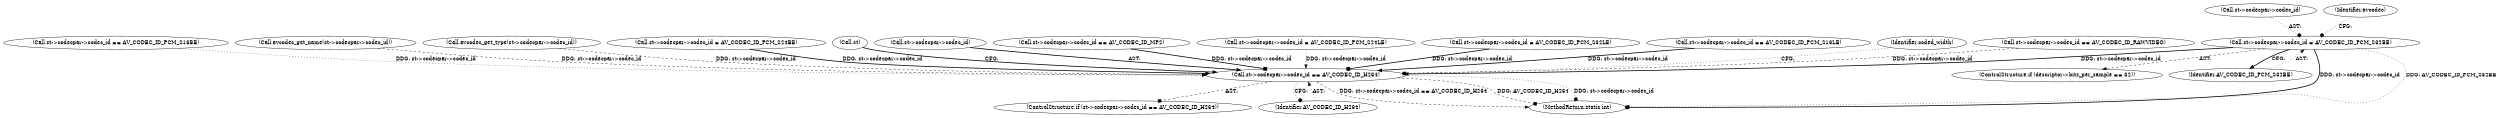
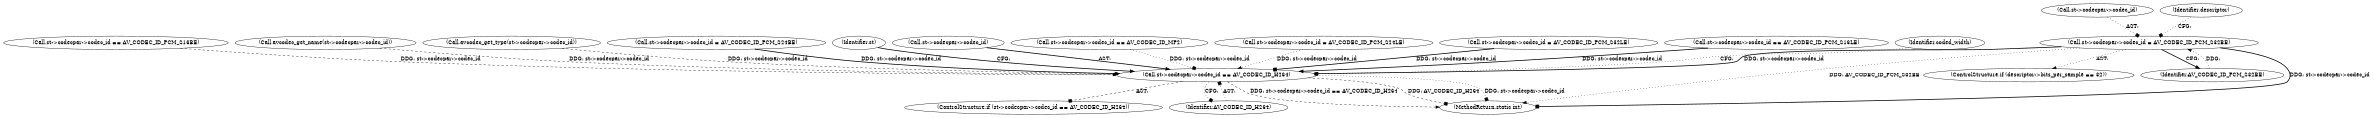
node "(Identifier,avcodec)": label "(Identifier,avcodec)" -> "(Identifier,descriptor)"
node "(Call,st)": label "(Call,st)" -> "(Identifier,st)"
node "(Call,st->codecpar->codec_id == AV_CODEC_ID_RAWVIDEO)": removed
edge "(Call,st->codecpar->codec_id == AV_CODEC_ID_MP2)" -> "(Call,st->codecpar->codec_id == AV_CODEC_ID_H264)": style bold -> dotted
edge "(Call,st->codecpar->codec_id = AV_CODEC_ID_PCM_S32BE)" -> "(ControlStructure,if (descriptor->bits_per_sample == 32))": style dashed -> dotted
edge "(Identifier,AV_CODEC_ID_PCM_S32BE)" -> "(Call,st->codecpar->codec_id = AV_CODEC_ID_PCM_S32BE)": label "AST: " -> "DDG: "
edge "(Call,st->codecpar->codec_id == AV_CODEC_ID_PCM_S16BE)" -> "(Call,st->codecpar->codec_id == AV_CODEC_ID_H264)": style dotted -> dashed
edge "(Identifier,AV_CODEC_ID_H264)" -> "(Call,st->codecpar->codec_id == AV_CODEC_ID_H264)": arrowhead normal -> box
